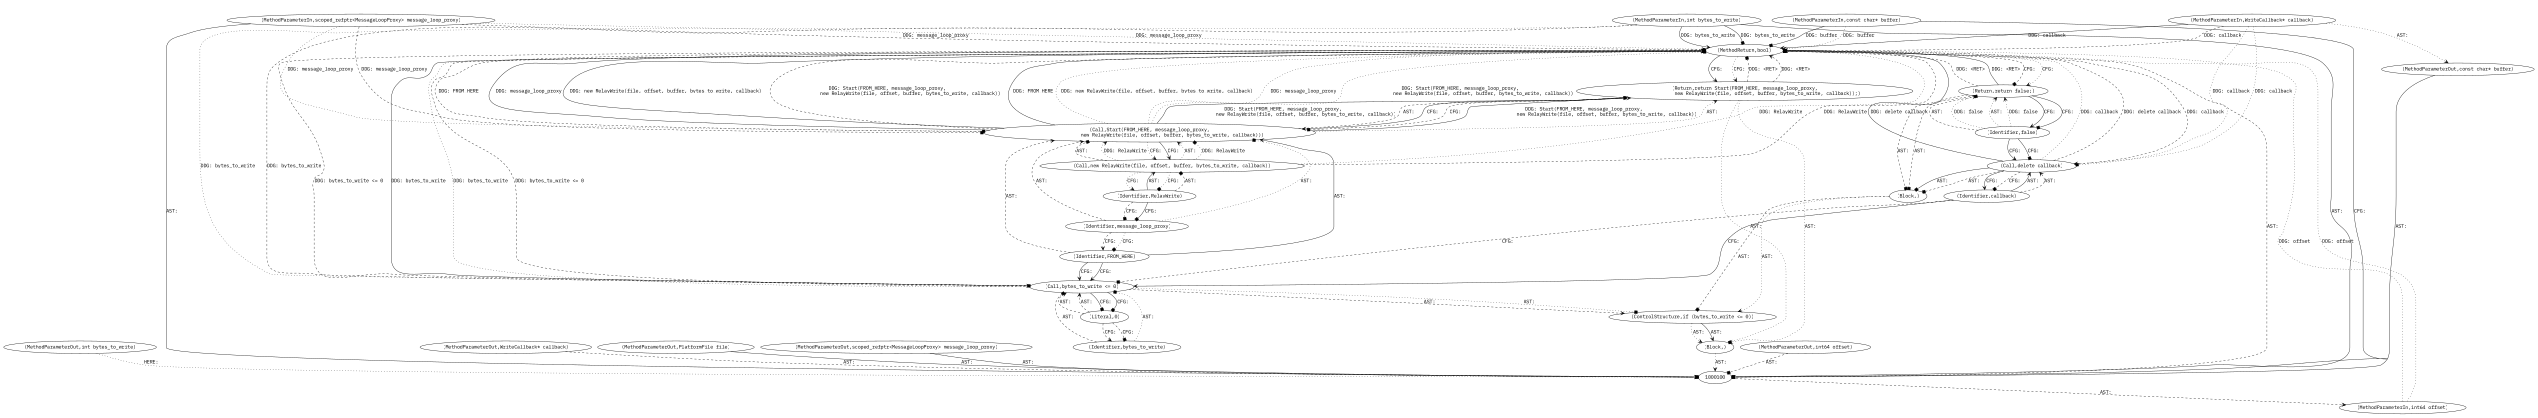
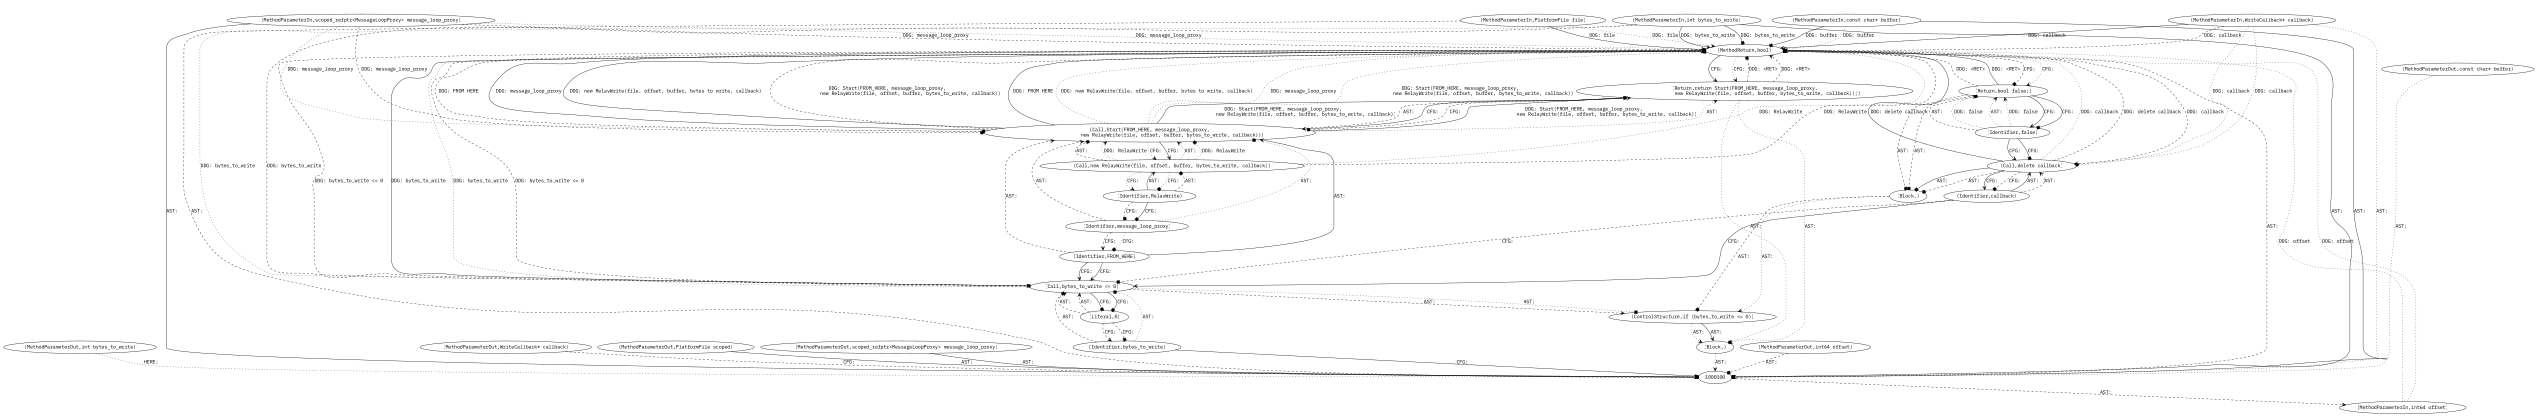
node "(MethodParameterIn,PlatformFile file)": added
edge "(MethodParameterIn,WriteCallback* callback)" -> "(MethodParameterOut,const char* buffer)": now "(MethodParameterIn,WriteCallback* callback)" -> "1000100"
node "(Return,return false;)": label "(Return,return false;)" -> "(Return,bool false;)"
edge "(MethodParameterIn,const char* buffer)" -> "1000100": label "CFG: " -> "AST: "
node "(MethodParameterOut,PlatformFile file)": label "(MethodParameterOut,PlatformFile file)" -> "(MethodParameterOut,PlatformFile scoped)"
edge "(MethodParameterOut,WriteCallback* callback)" -> "1000100": label "AST: " -> "CFG: "
edge "(Identifier,bytes_to_write)" -> "1000100": added, label "CFG:"
edge "(MethodParameterOut,const char* buffer)" -> "1000100": style solid -> dotted
